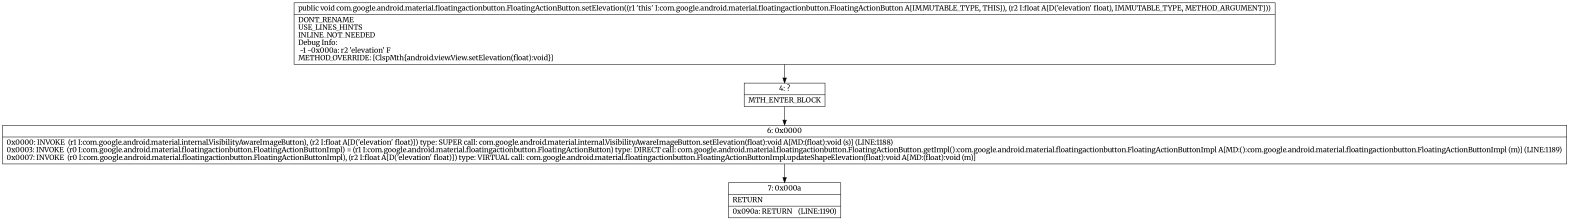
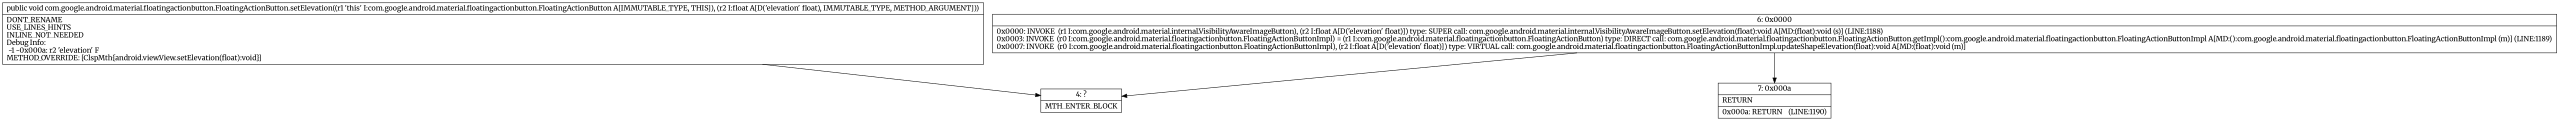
edge "4: ?" -> "6: 0x0000": reversed
node "7: 0x000a": text "0x090a: RETURN    (LINE:1190)" -> "0x000a: RETURN    (LINE:1190)"
